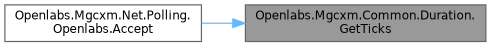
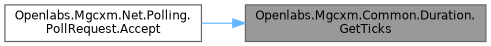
node "Openlabs.Mgcxm.Net.Polling. Openlabs.Accept": label "Openlabs.Mgcxm.Net.Polling. Openlabs.Accept" -> "Openlabs.Mgcxm.Net.Polling. PollRequest.Accept"
